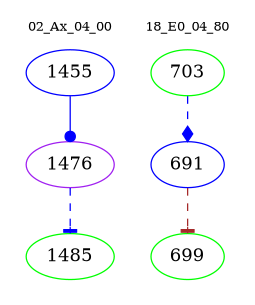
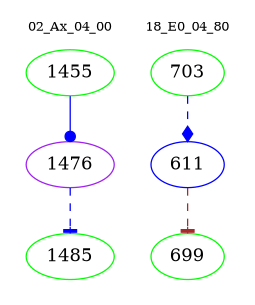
node "1455": color blue -> green
node "691": label "691" -> "611"
